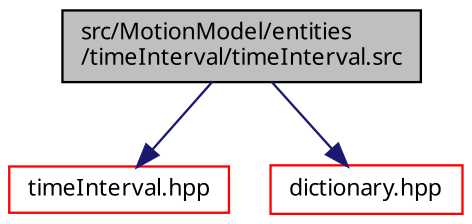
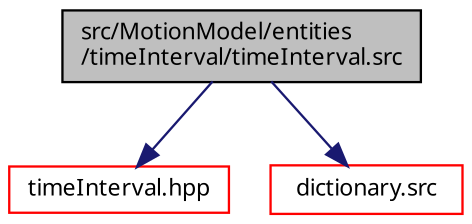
node "dictionary.hpp": label "dictionary.hpp" -> "dictionary.src"
